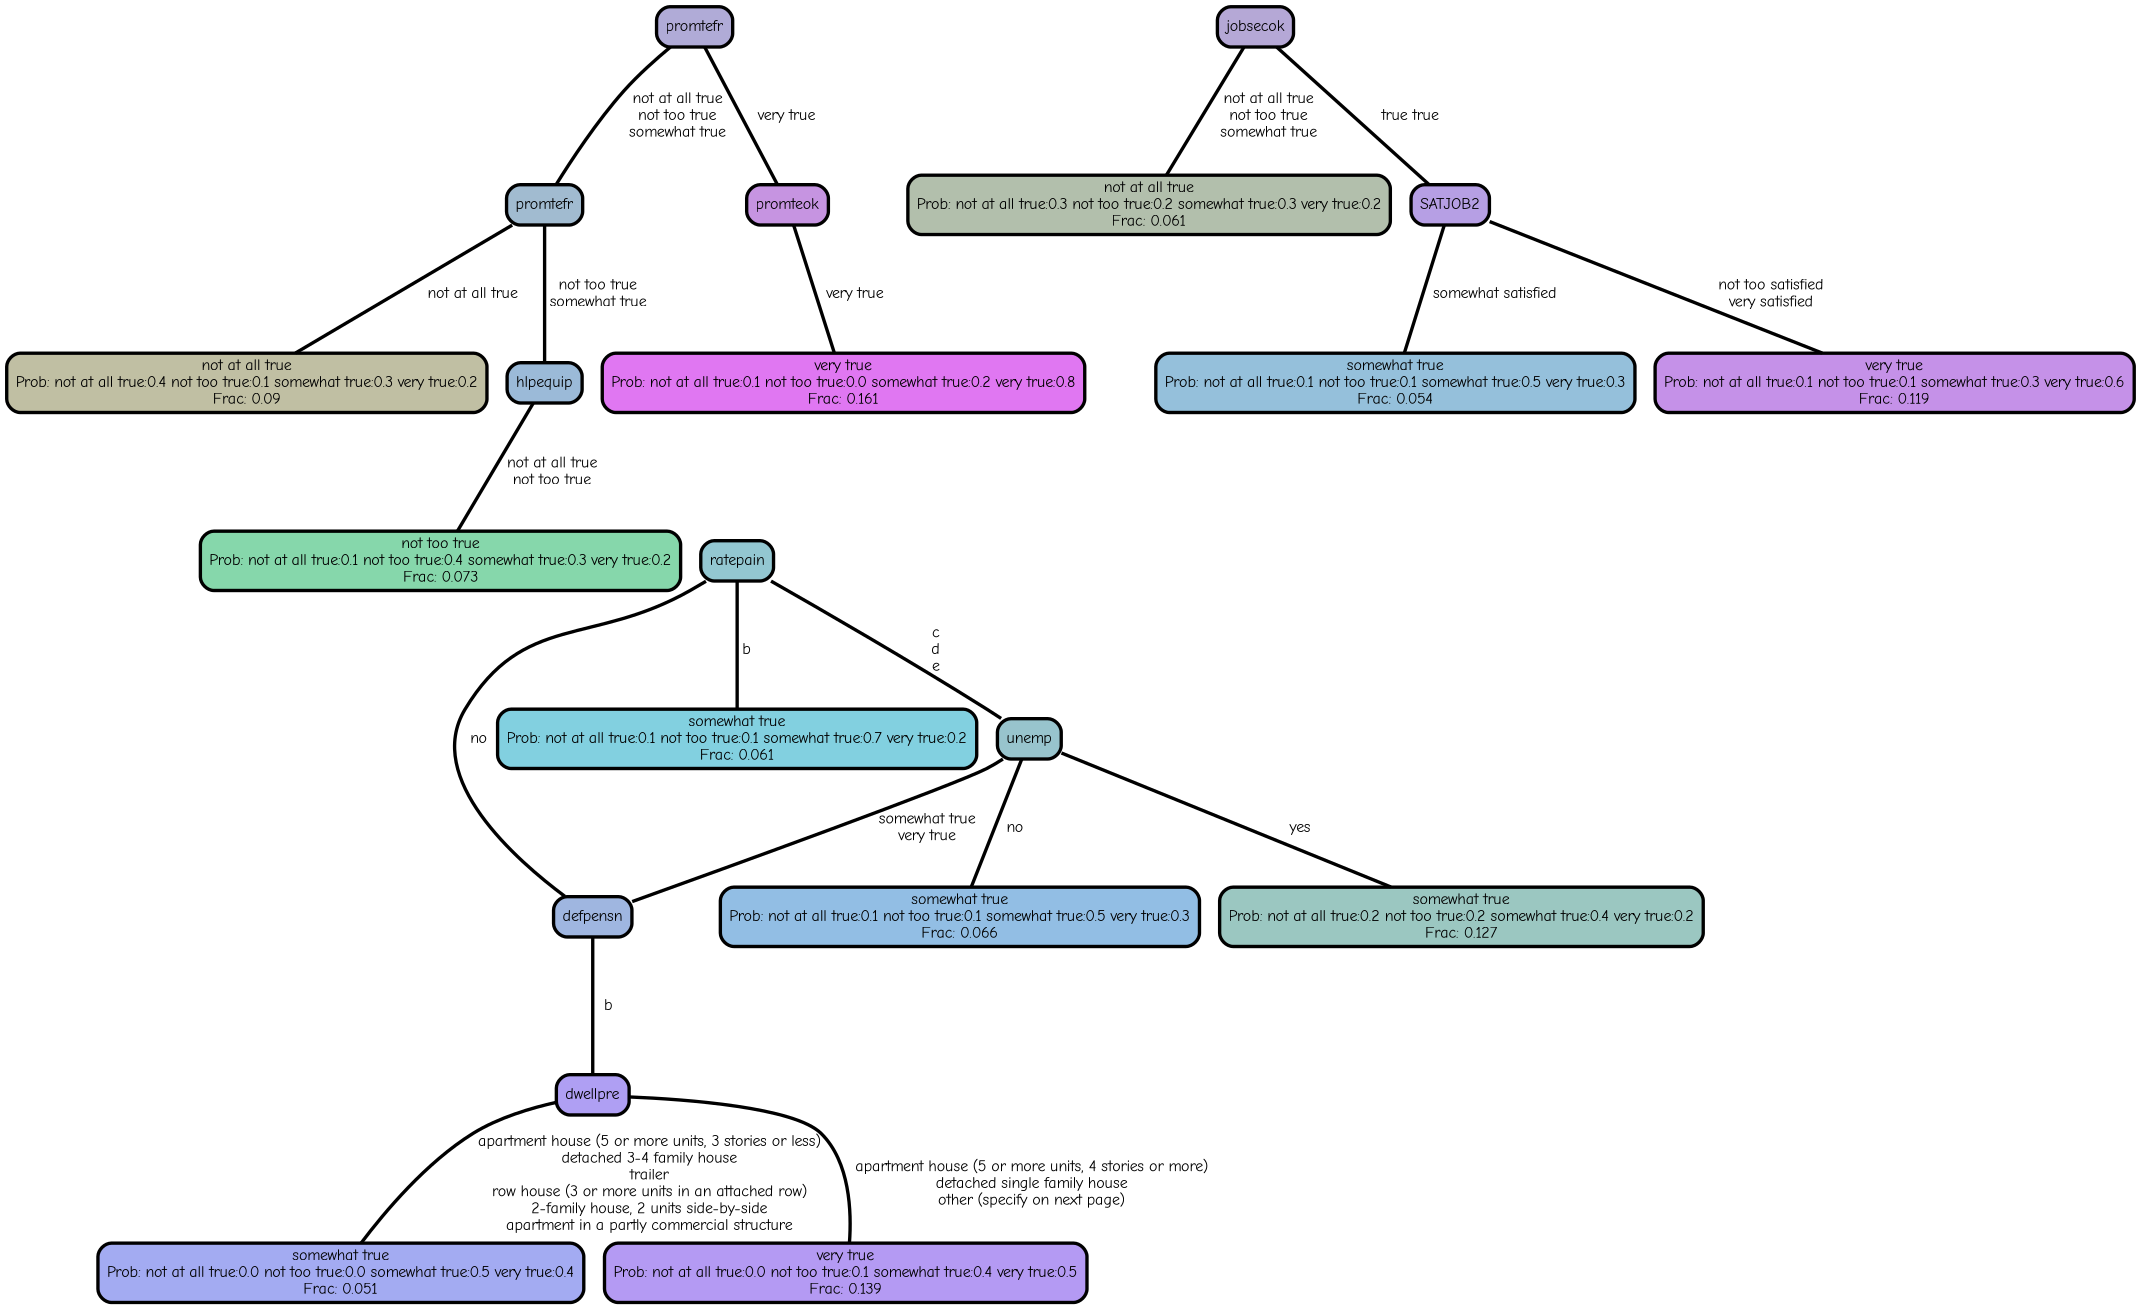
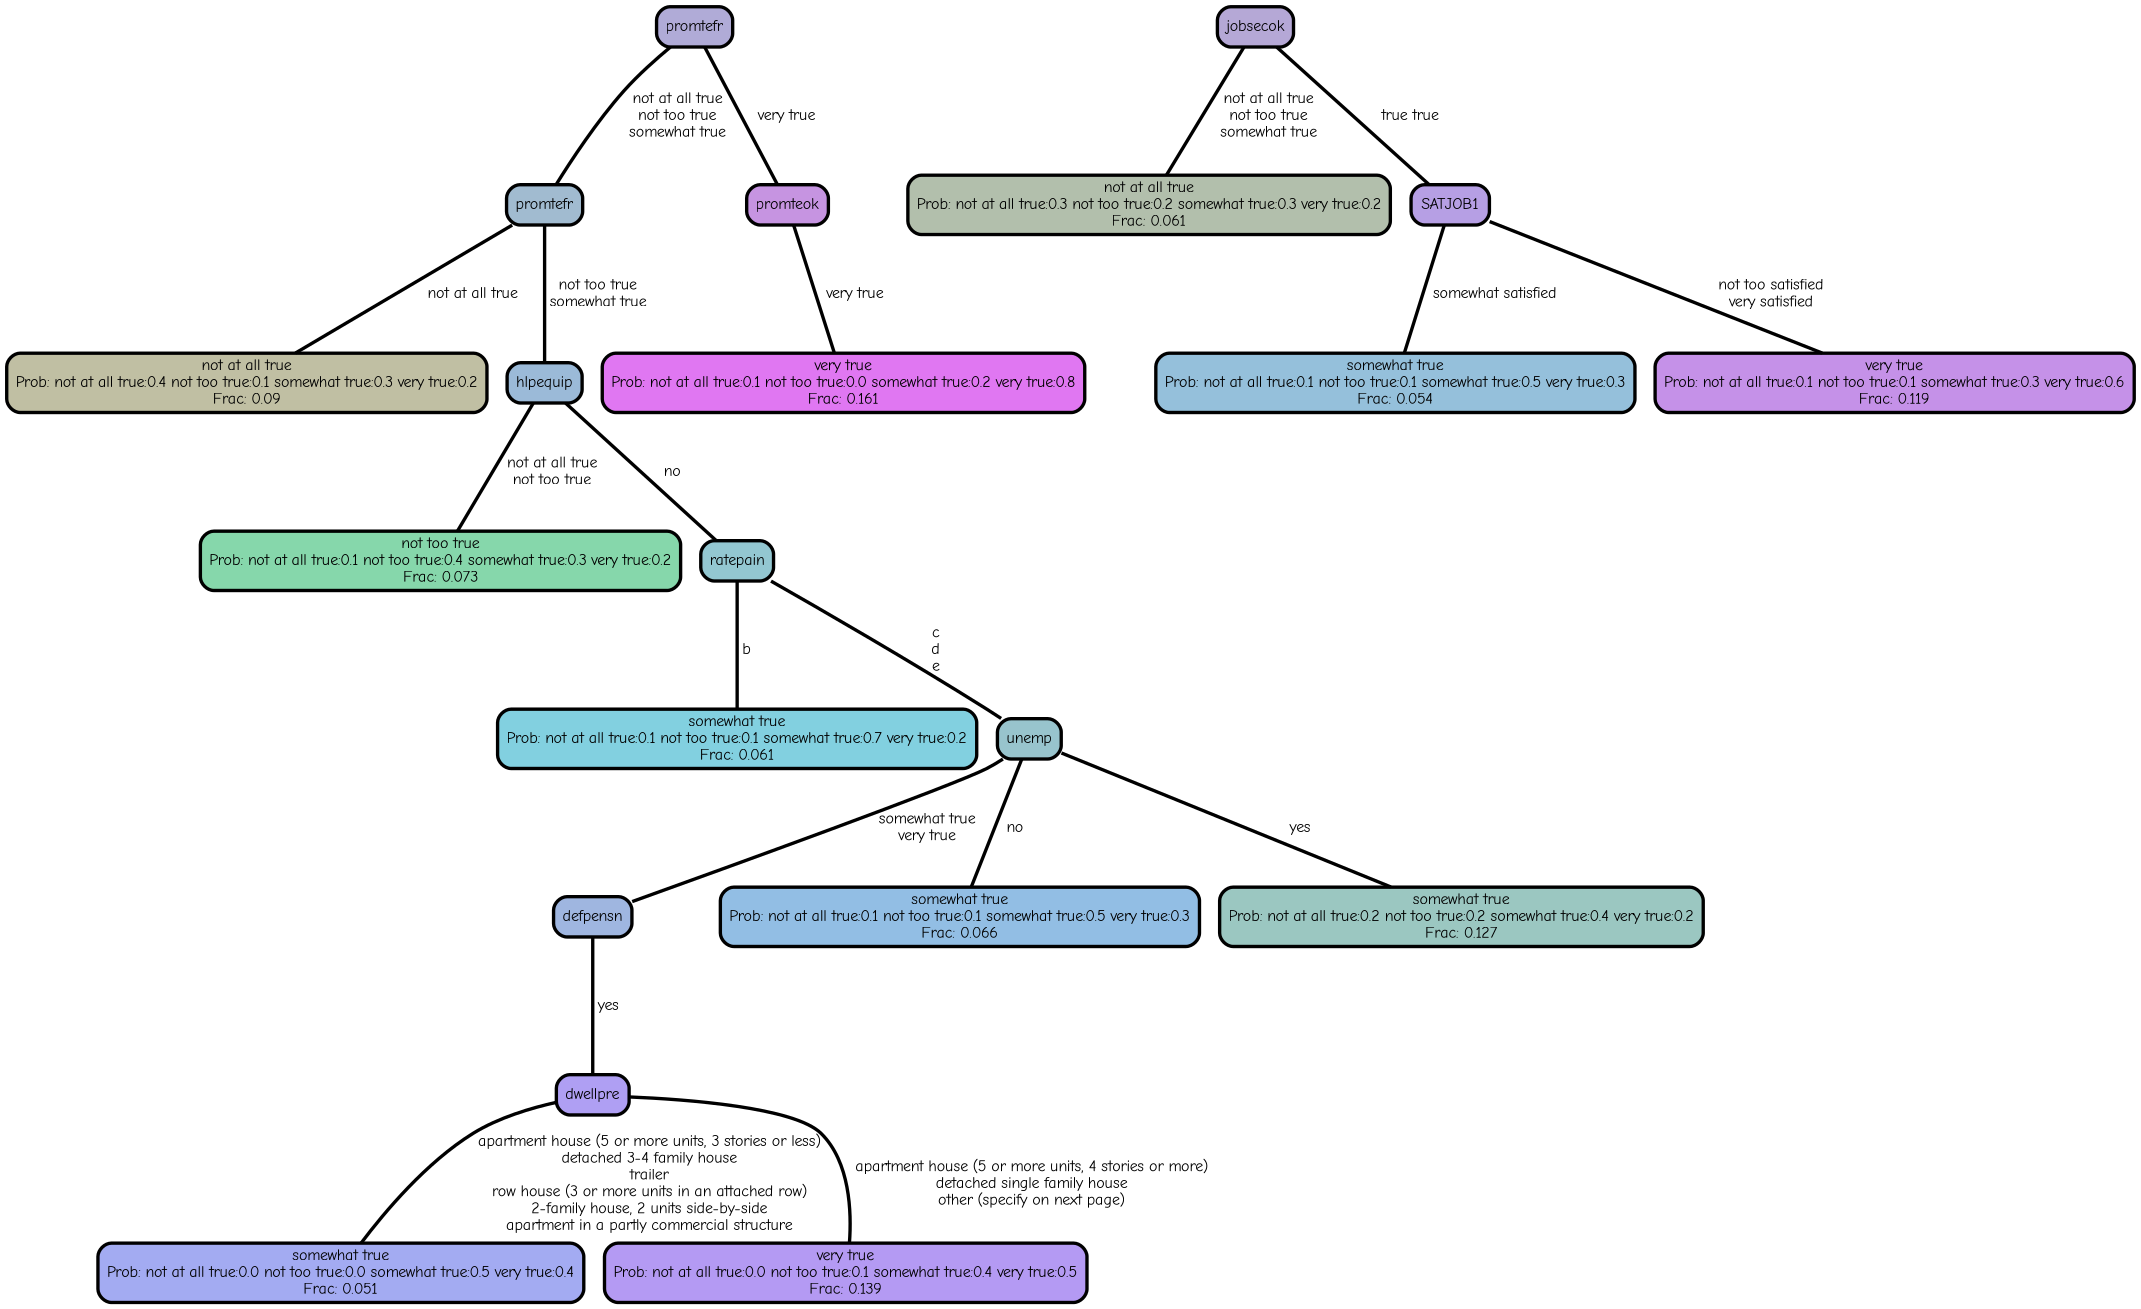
node "SATJOB2": label "SATJOB2" -> "SATJOB1"
edge "ratepain" -- "defpensn": now "ratepain" -- "hlpequip"
edge "defpensn" -- "dwellpre": label " b" -> " yes"
